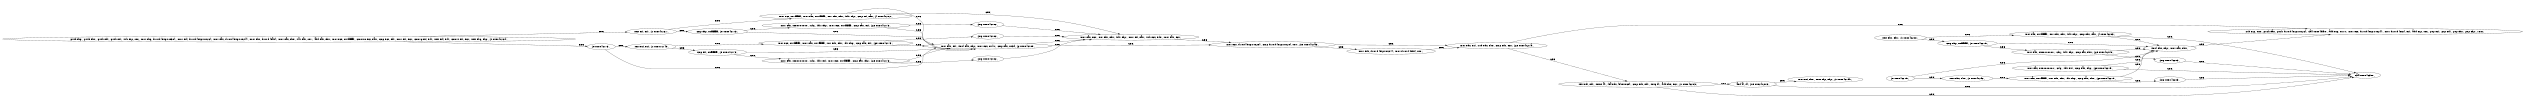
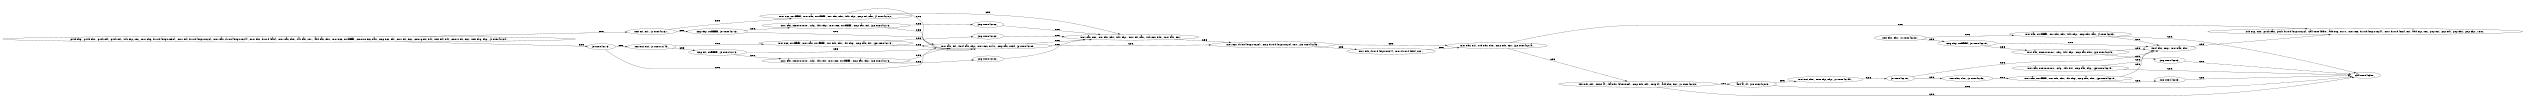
node "'imul ebx, ebp', 'mov eax, ebx',": label "'imul ebx, ebp', 'mov eax, ebx'," -> "'imul ebx, cmp', 'mov eax, ebx',"
edge "'mov esi, ebx', 'test ebp, ebp', 'js 0x804c1db'," -> "'je 0x804c215',": added, label "CFG"
